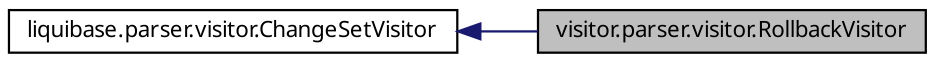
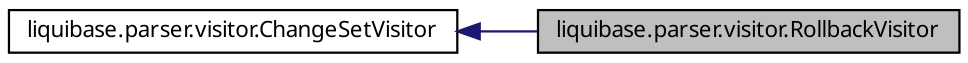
node "visitor.parser.visitor.RollbackVisitor": label "visitor.parser.visitor.RollbackVisitor" -> "liquibase.parser.visitor.RollbackVisitor"
